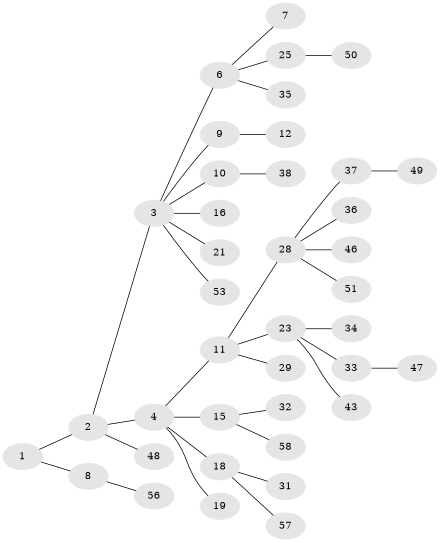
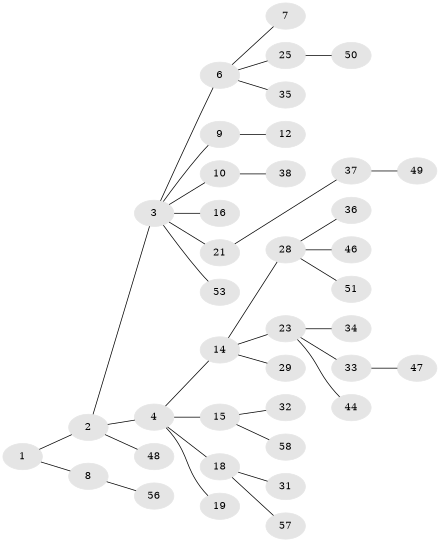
edge "37" -- "28": now "37" -- "21"
node "11": label "11" -> "14"
node "43": label "43" -> "44"
